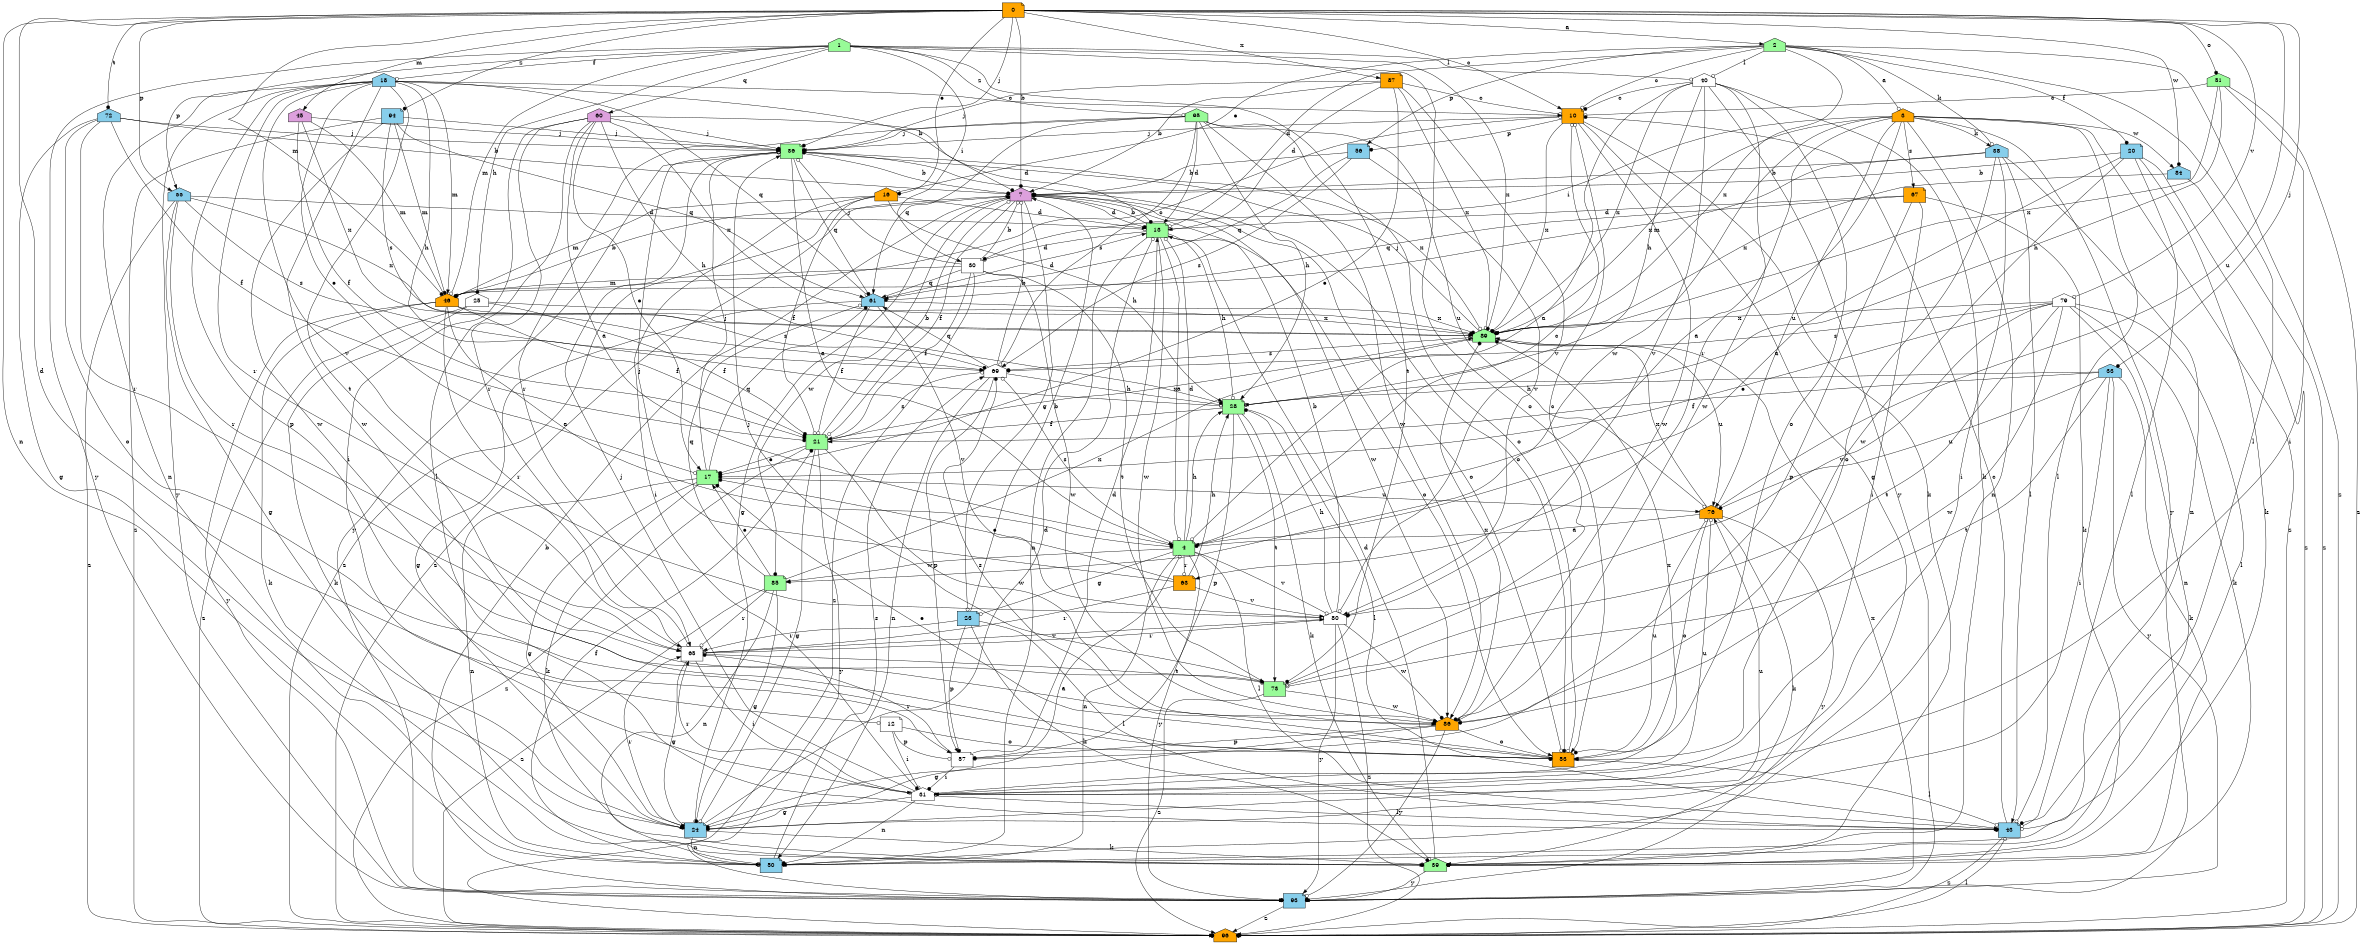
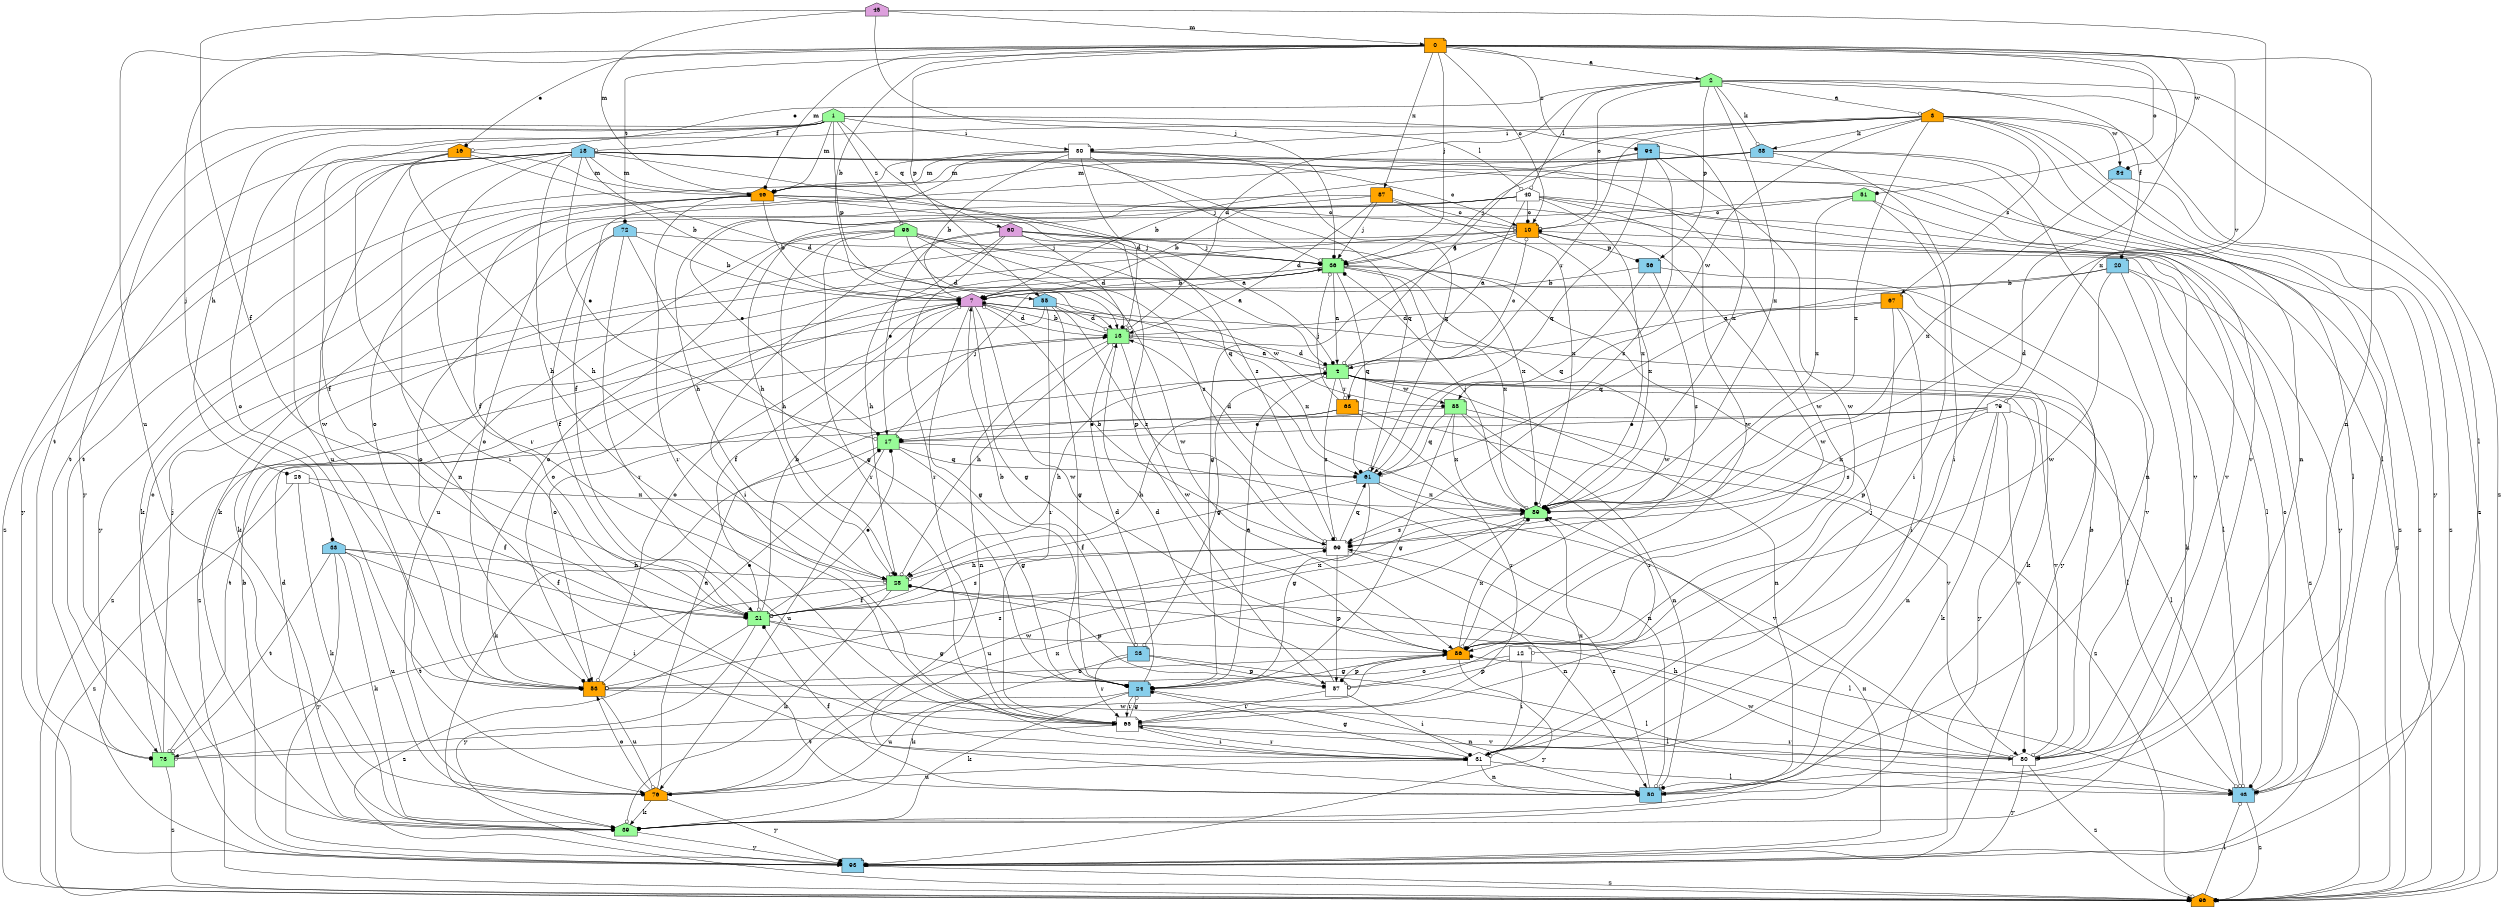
edge "0" -> "45": reversed
edge "13" -> "30": reversed
node "69": shape house -> note
edge "79" -> "86": now "36" -> "86"
